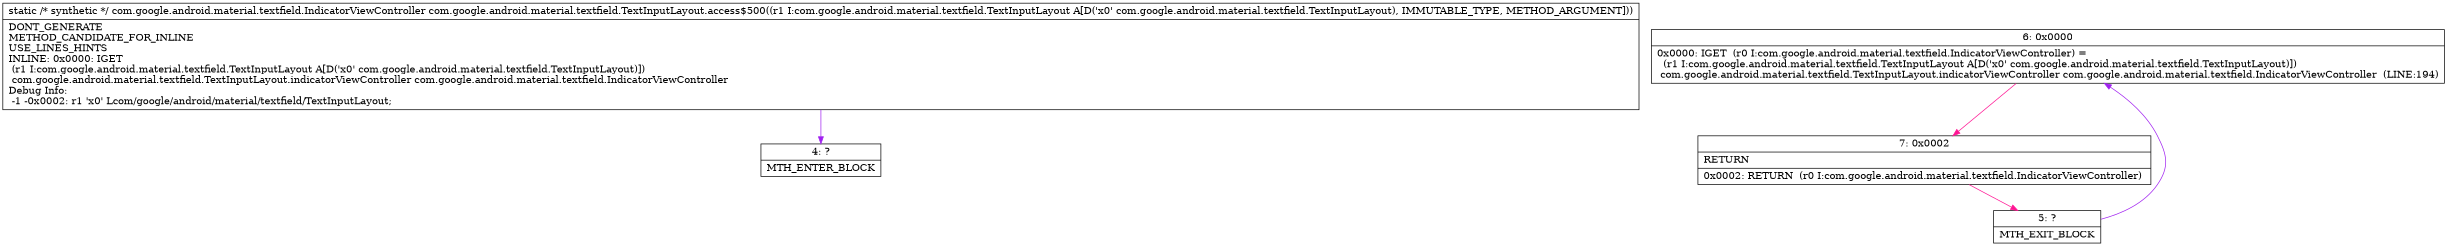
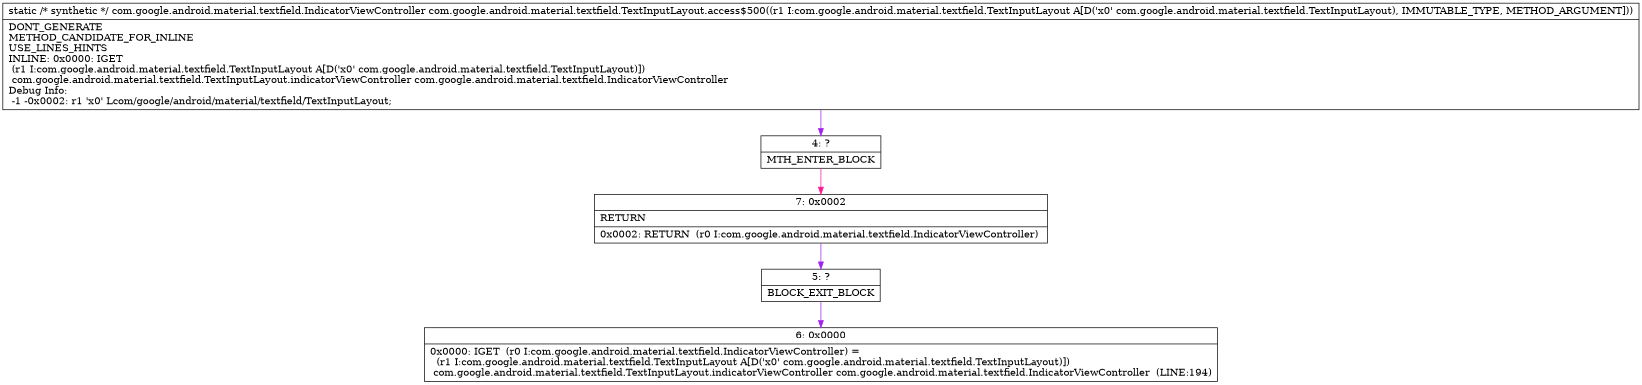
edge "6: 0x0000" -> "7: 0x0002": now "4: ?" -> "7: 0x0002"
edge "7: 0x0002" -> "5: ?": color deeppink -> purple
node "5: ?": text "MTH_EXIT_BLOCK" -> "BLOCK_EXIT_BLOCK"
